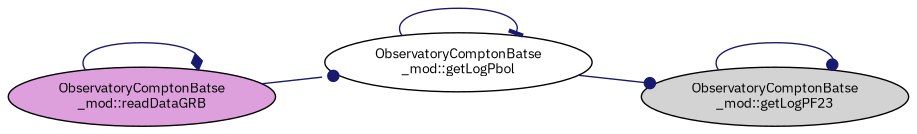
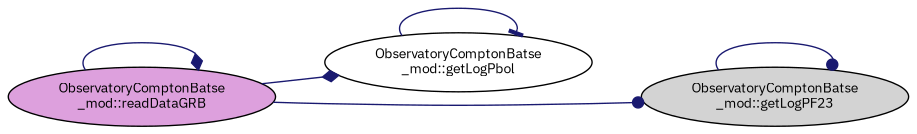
edge "ObservatoryComptonBatse _mod::getLogPbol" -> "ObservatoryComptonBatse _mod::getLogPF23": now "ObservatoryComptonBatse _mod::readDataGRB" -> "ObservatoryComptonBatse _mod::getLogPF23"
edge "ObservatoryComptonBatse _mod::readDataGRB" -> "ObservatoryComptonBatse _mod::getLogPbol": arrowhead dot -> diamond
